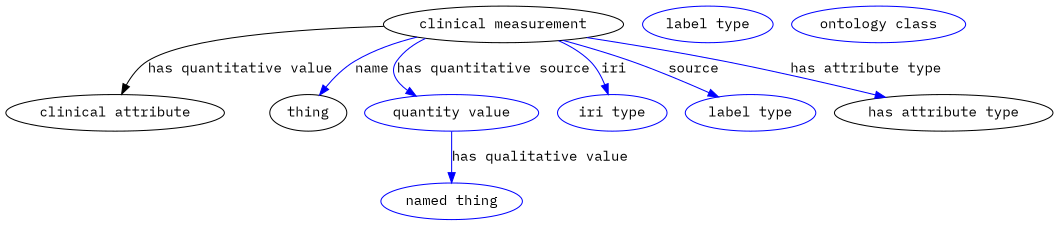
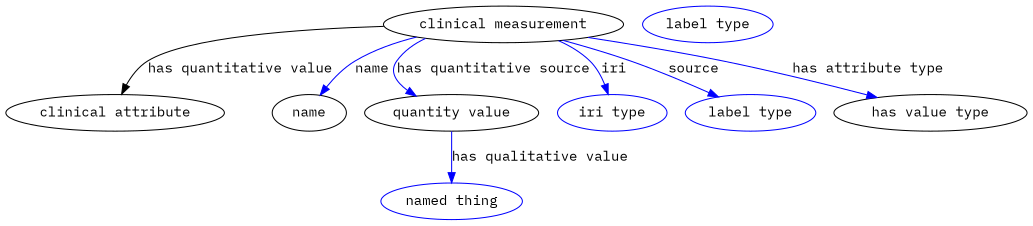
node "ontology class": removed
node "thing": label "thing" -> "name"
node "quantity value": color blue -> black
node "has attribute type": label "has attribute type" -> "has value type"
